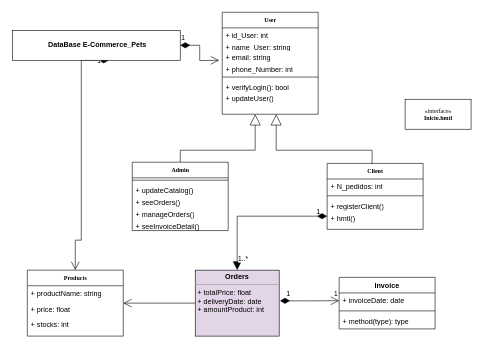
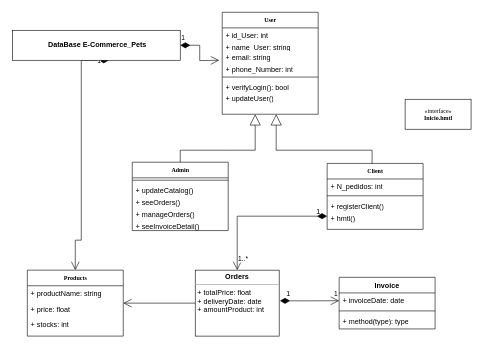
edge "+ hmtl()" -- "Orders + totalPrice: float + deliveryDate: date + amountProduct: int": arrowhead block -> open
node "Orders + totalPrice: float + deliveryDate: date + amountProduct: int": fillcolor #e1d5e7 -> #ffffff
